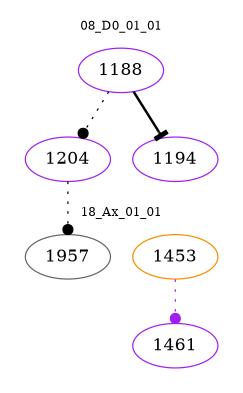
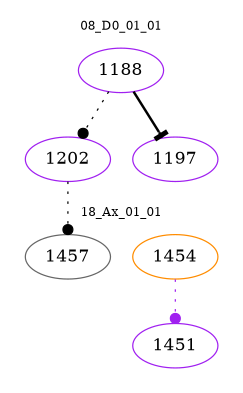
node "1204": label "1204" -> "1202"
node "1194": label "1194" -> "1197"
node "1957": label "1957" -> "1457"
node "1453": label "1453" -> "1454"
node "1461": label "1461" -> "1451"
